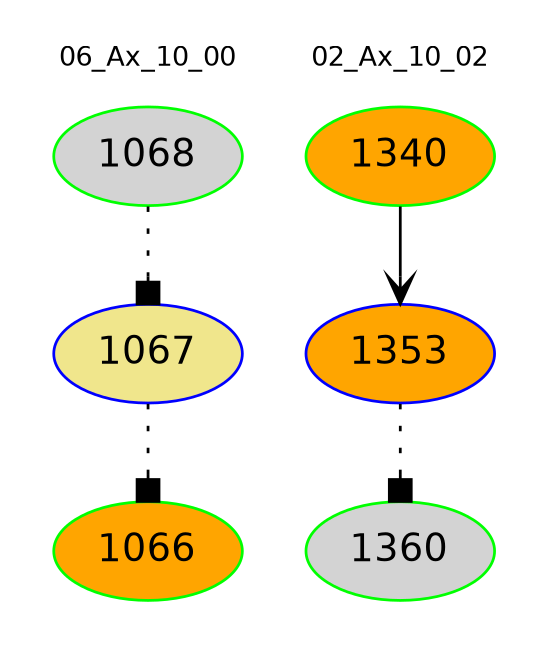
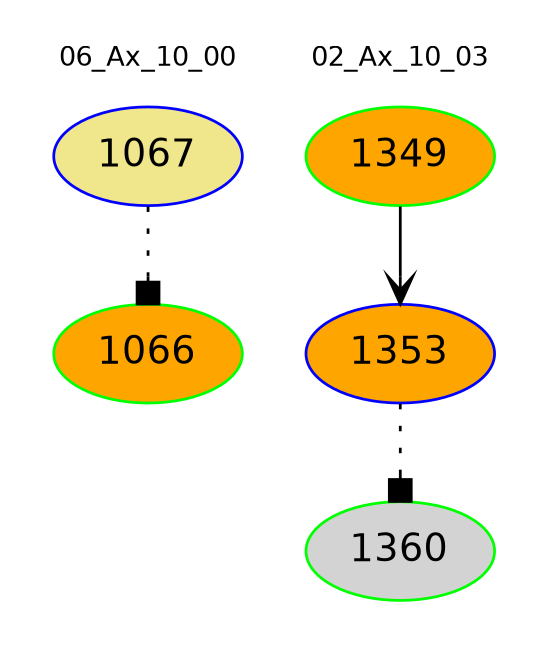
cluster "02_Ax_10_02": label "02_Ax_10_02" -> "02_Ax_10_03"
node "1068": removed
node "1340": label "1340" -> "1349"
